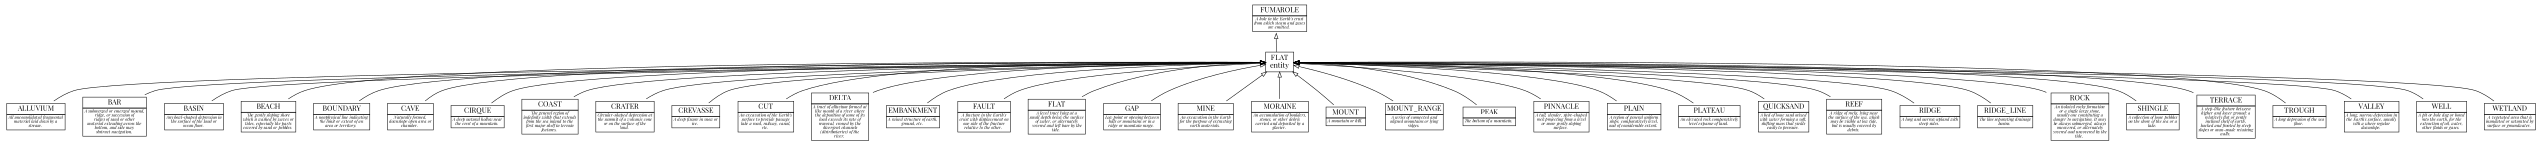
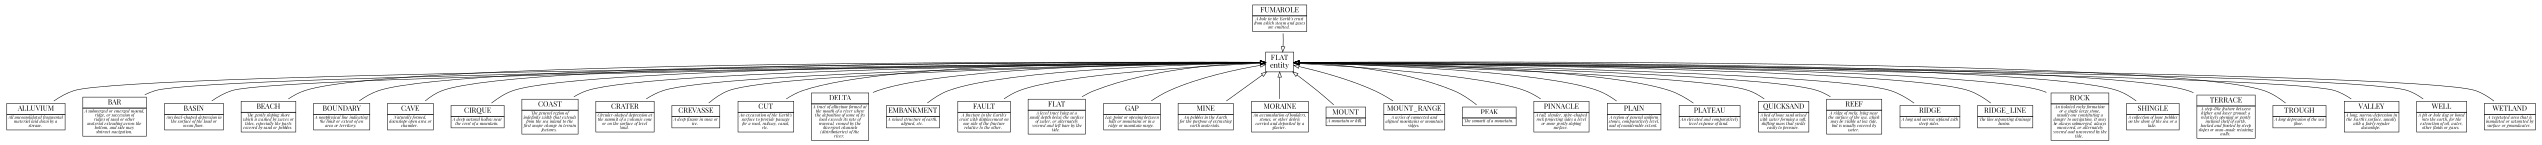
edge "FLAT entity" -> "FUMAROLE": reversed
node "DELTA": text "like mouth of a river where" -> "the mouth of a river where"
node "MINE": text "An excavation in the Earth" -> "An pebbles in the Earth"
node "TERRACE": text "relatively flat or gently" -> "relatively opening or gently"
node "PINNACLE": text "rock projecting from a level" -> "rock projecting sides a level"
node "PLATEAU": text "An elevated rock comparatively" -> "An elevated and comparatively"
node "PEAK": text "The bottom of a mountain." -> "The summit of a mountain."
node "MOUNT_RANGE": text "aligned mountains or lying" -> "aligned mountains or mountain"
node "PLAIN": text "slope, comparatively level," -> "stones, comparatively level,"
node "CRATER": text "or on the surface of the" -> "or on the surface of level"
node "CUT": text "lake a road, railway, canal," -> "for a road, railway, canal,"
node "EMBANKMENT": text "ground, etc." -> "aligned, etc."
node "VALLEY": text "with a where regular" -> "with a fairly regular"
node "COAST": text "first major shelf in terrain" -> "first major change in terrain"
node "REEF": text "debris." -> "water."
